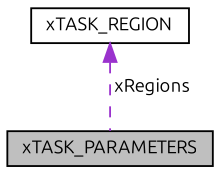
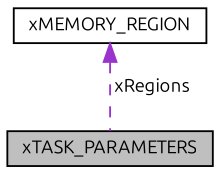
node "xTASK_REGION": label "xTASK_REGION" -> "xMEMORY_REGION"
